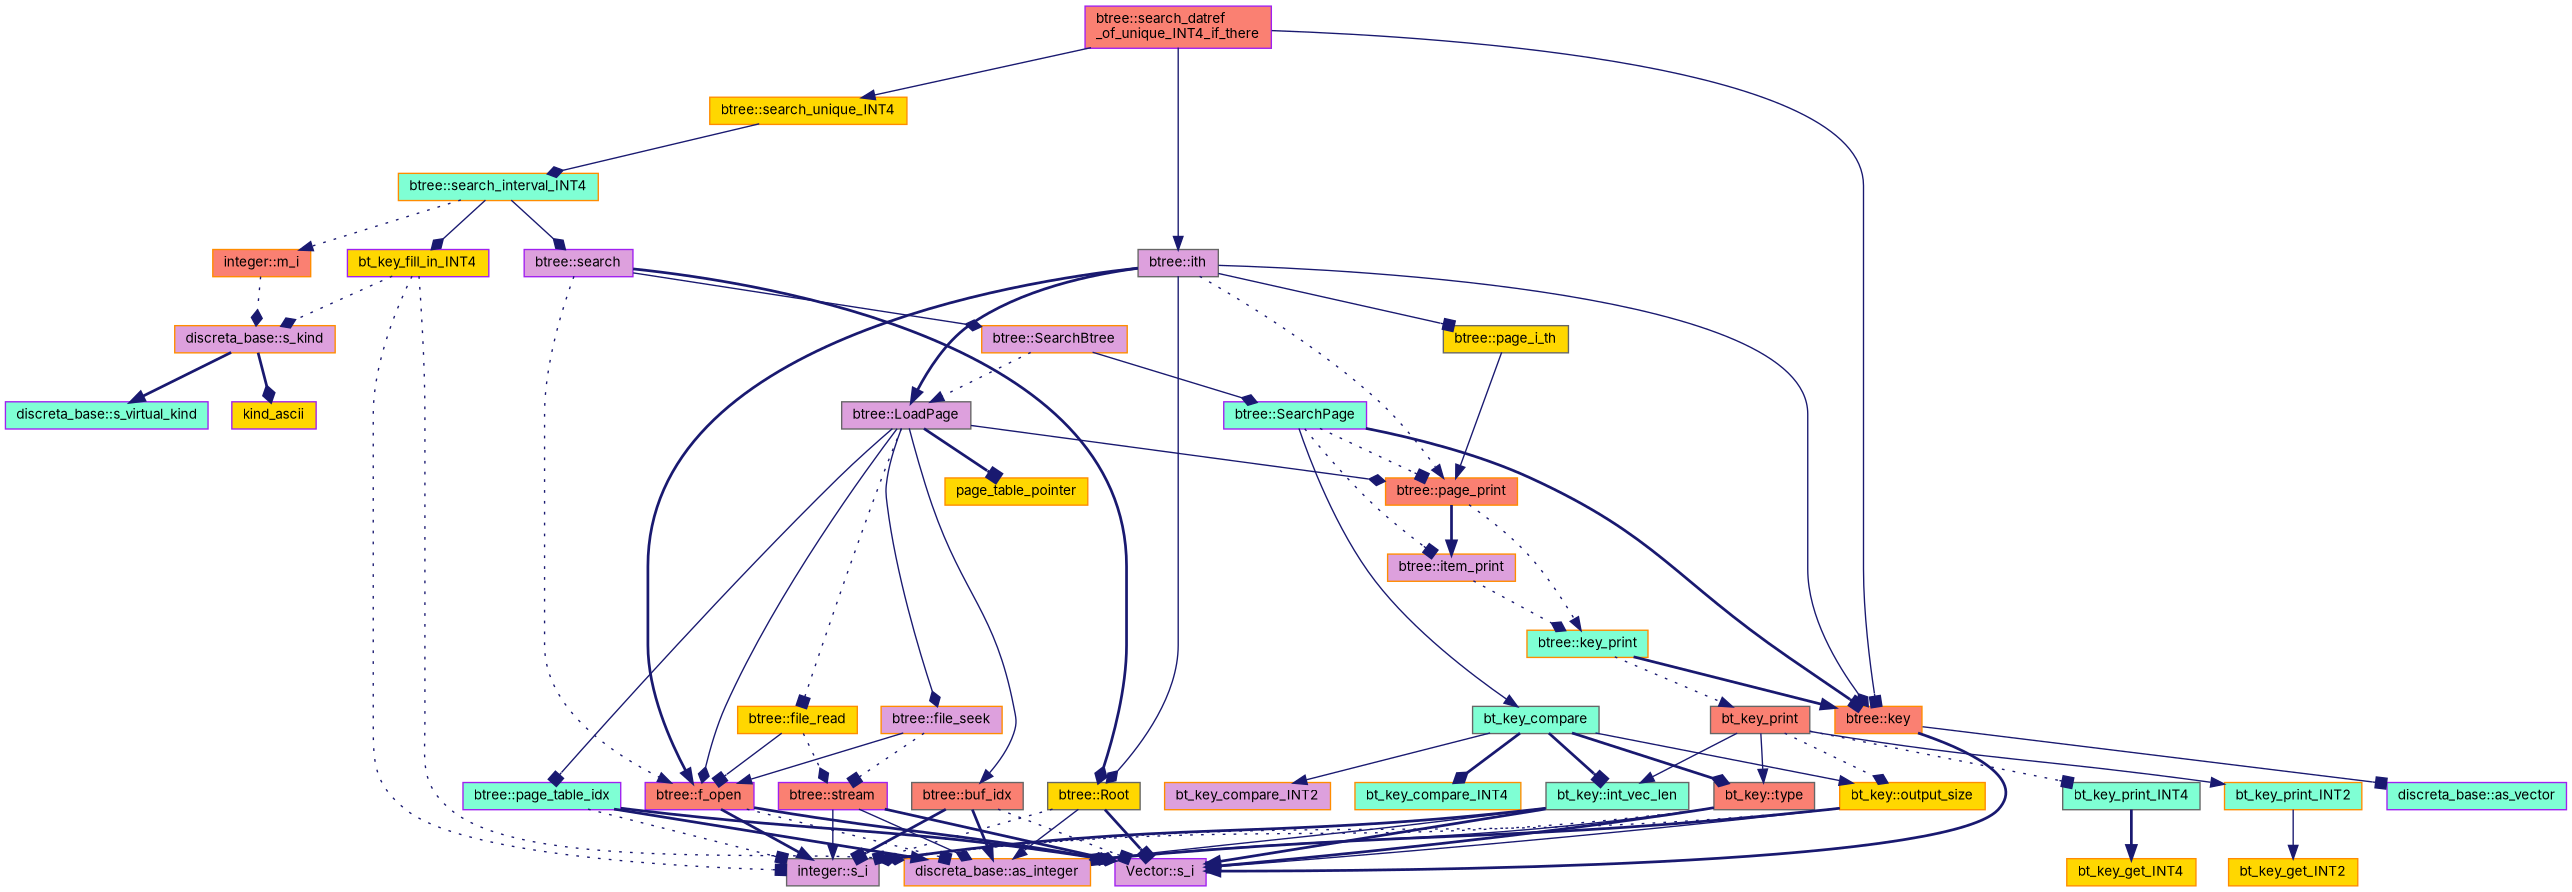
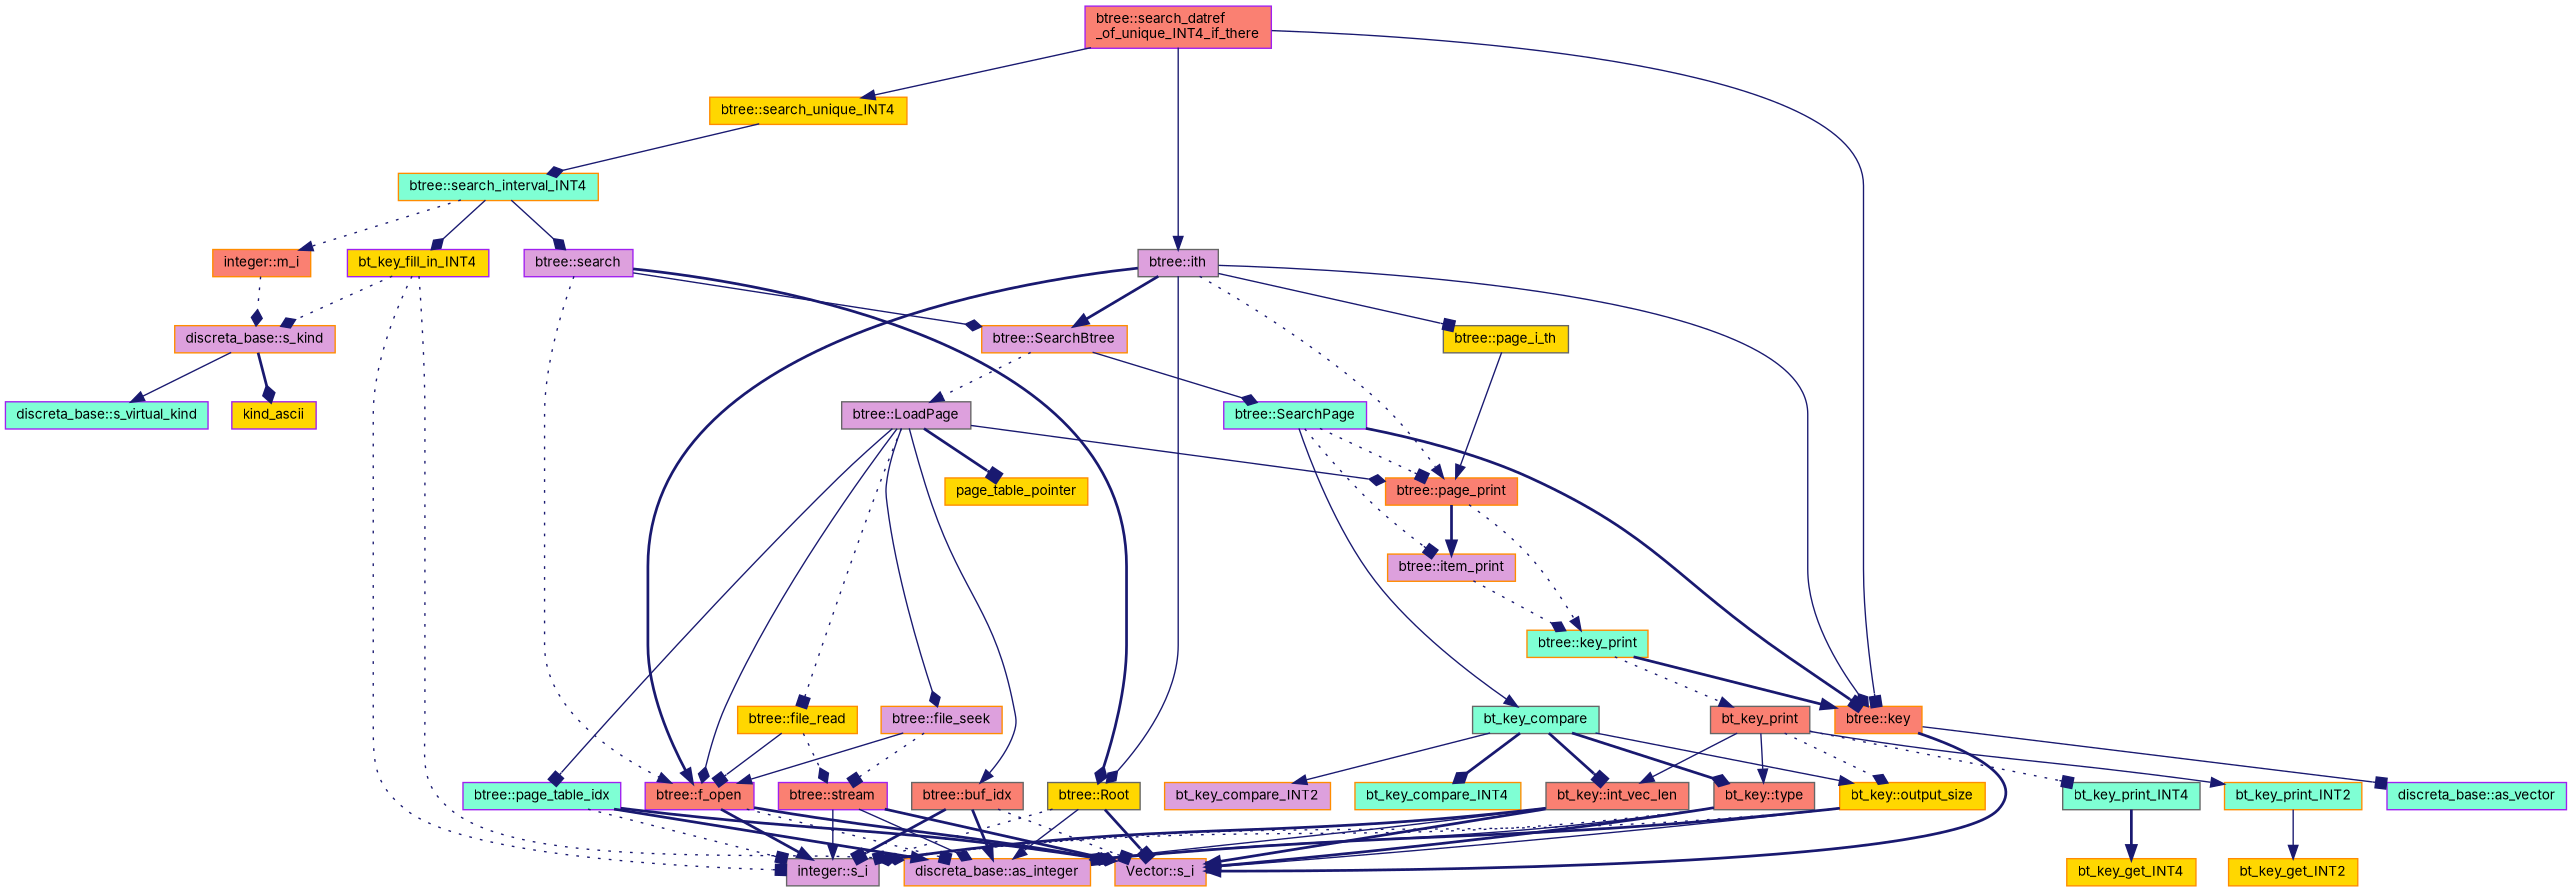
edge "btree::ith" -> "btree::LoadPage": now "btree::ith" -> "btree::SearchBtree"
edge "discreta_base::s_kind" -> "discreta_base::s_virtual_kind": style bold -> solid
node "bt_key::int_vec_len": fillcolor aquamarine -> salmon
node "Vector::s_i": color purple -> darkorange
